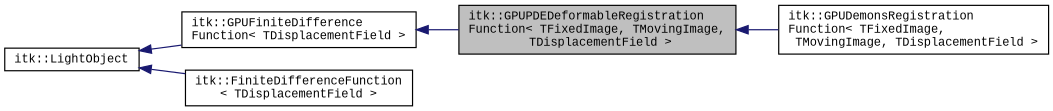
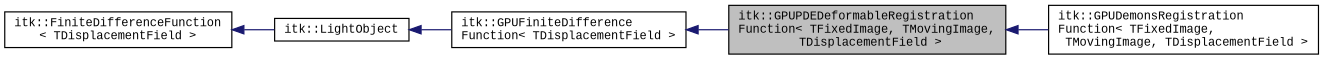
edge "itk::FiniteDifferenceFunction < TDisplacementField >" -> "itk::LightObject": reversed
